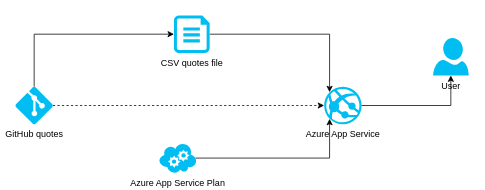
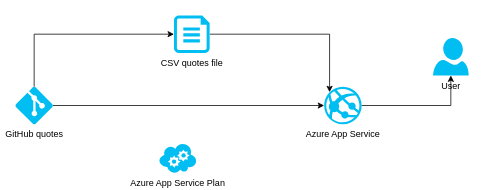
edge "GitHub quotes" -> "Azure App Service": style dashed -> solid
edge "Azure App Service Plan" -> "Azure App Service": removed
